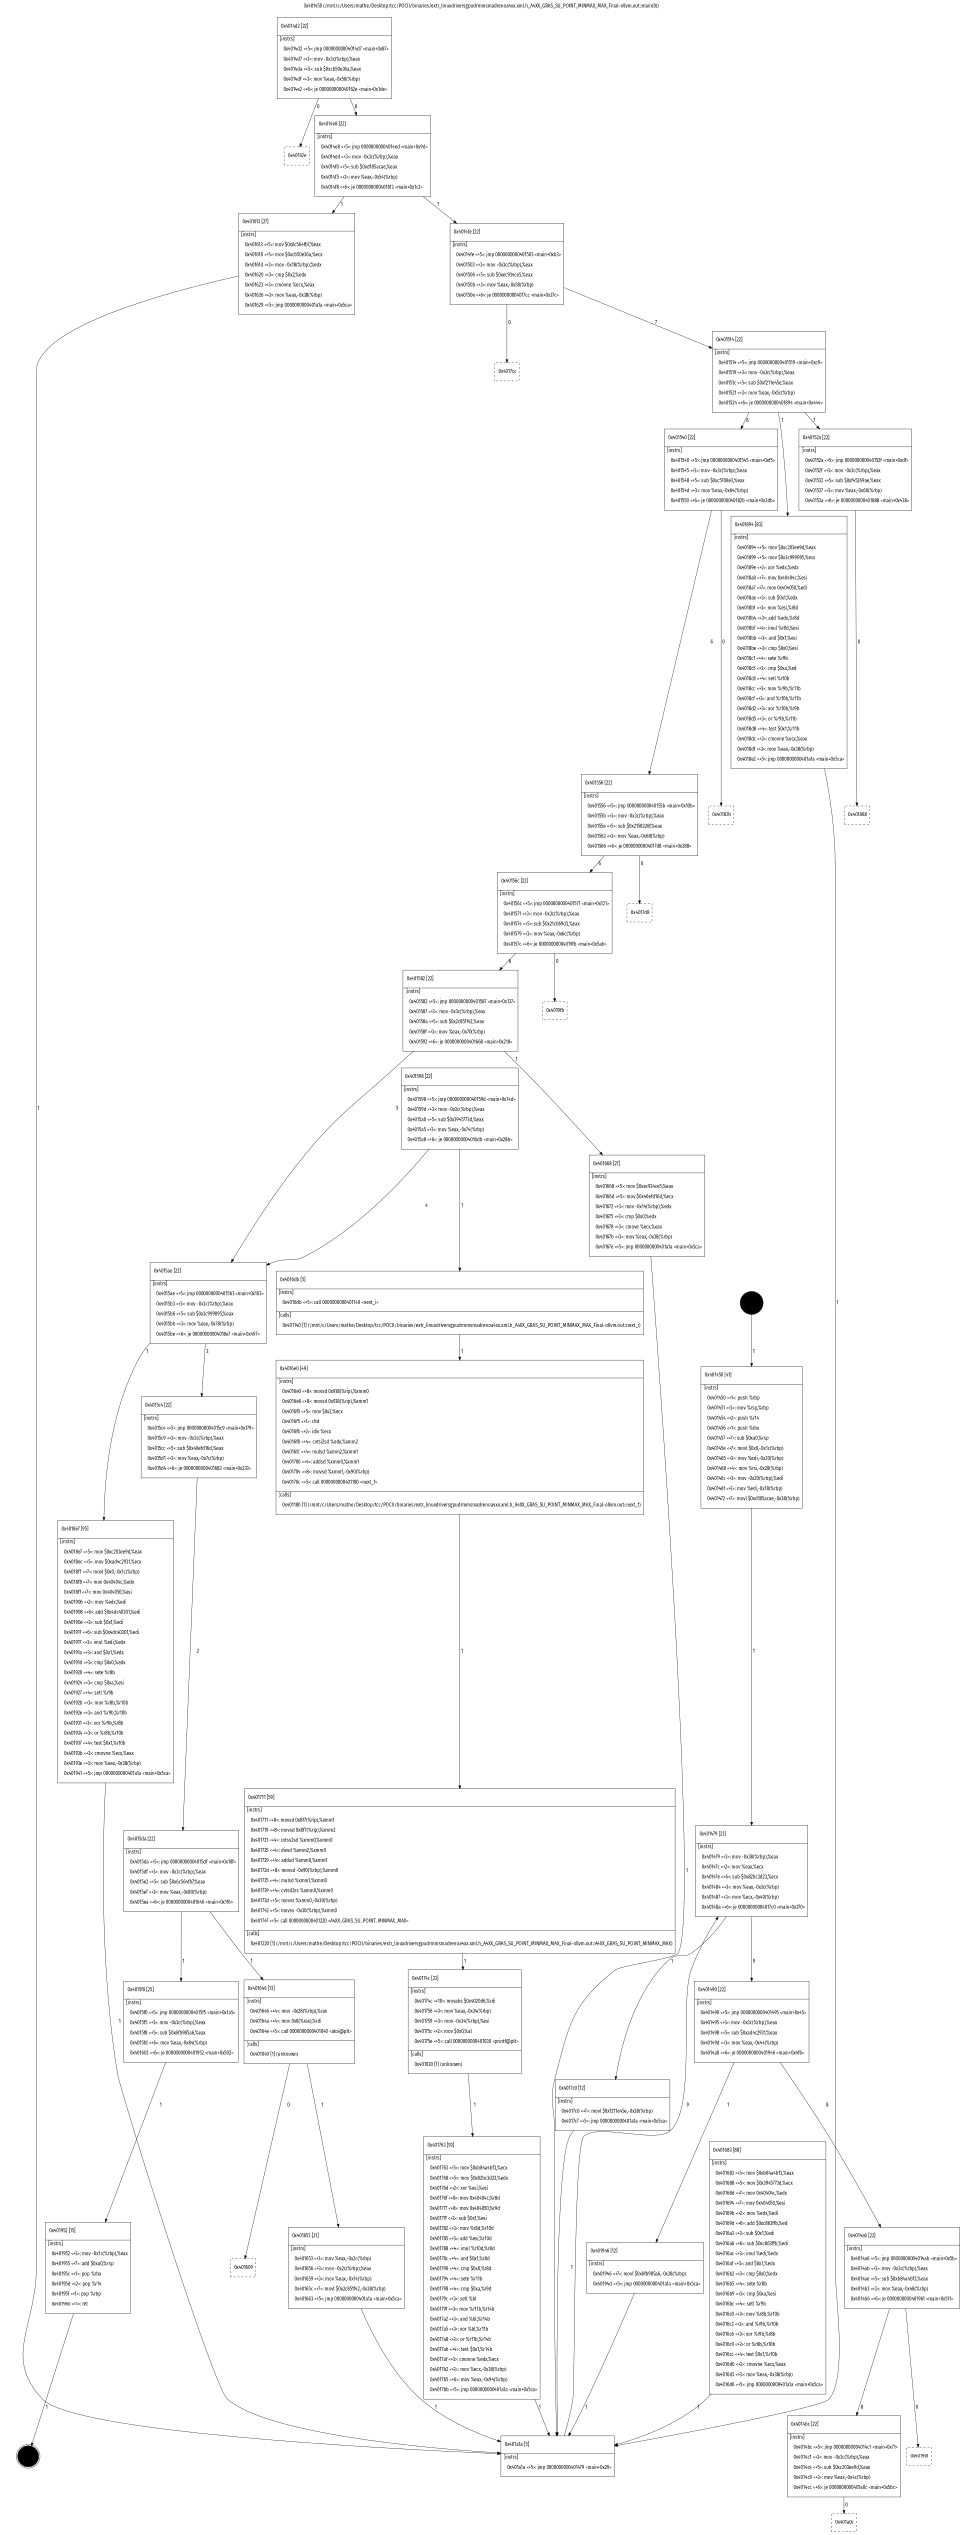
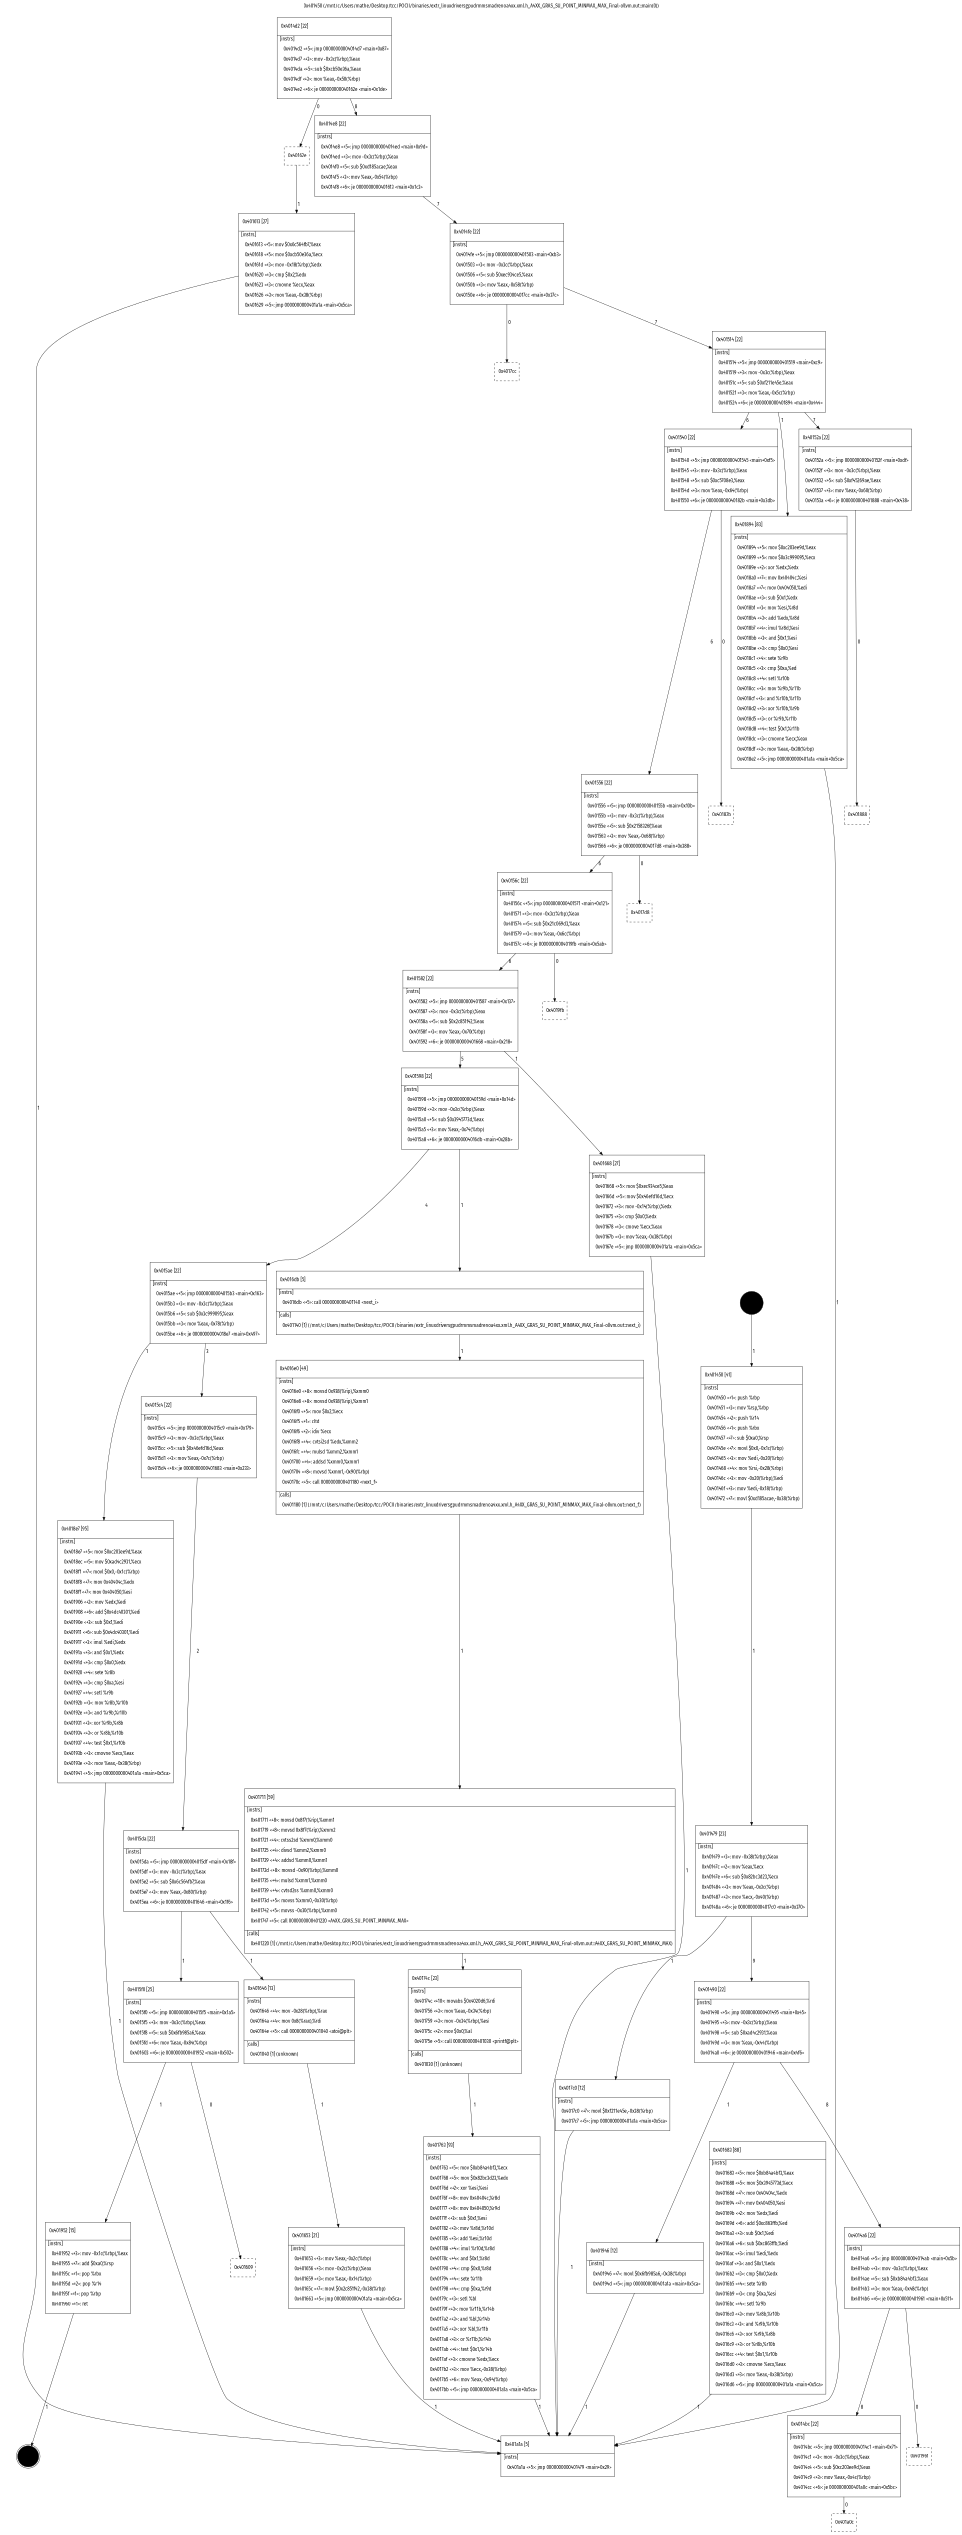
edge "0x4014e8 [22]" -> "0x401613 [27]": now "0x40162e" -> "0x401613 [27]"
edge "0x401582 [22]" -> "0x4015ae [22]": now "0x401582 [22]" -> "0x401598 [22]"
edge "0x401a1a [5]" -> "0x401479 [23]": removed, label "9"
edge "0x401646 [13]" -> "0x401609": now "0x4015f0 [25]" -> "0x401609"
